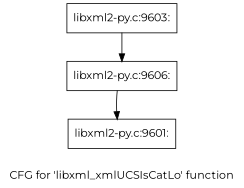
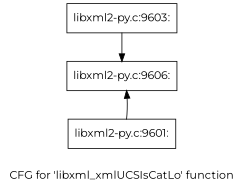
edge "libxml2-py.c:9606:" -> "libxml2-py.c:9601:": reversed
